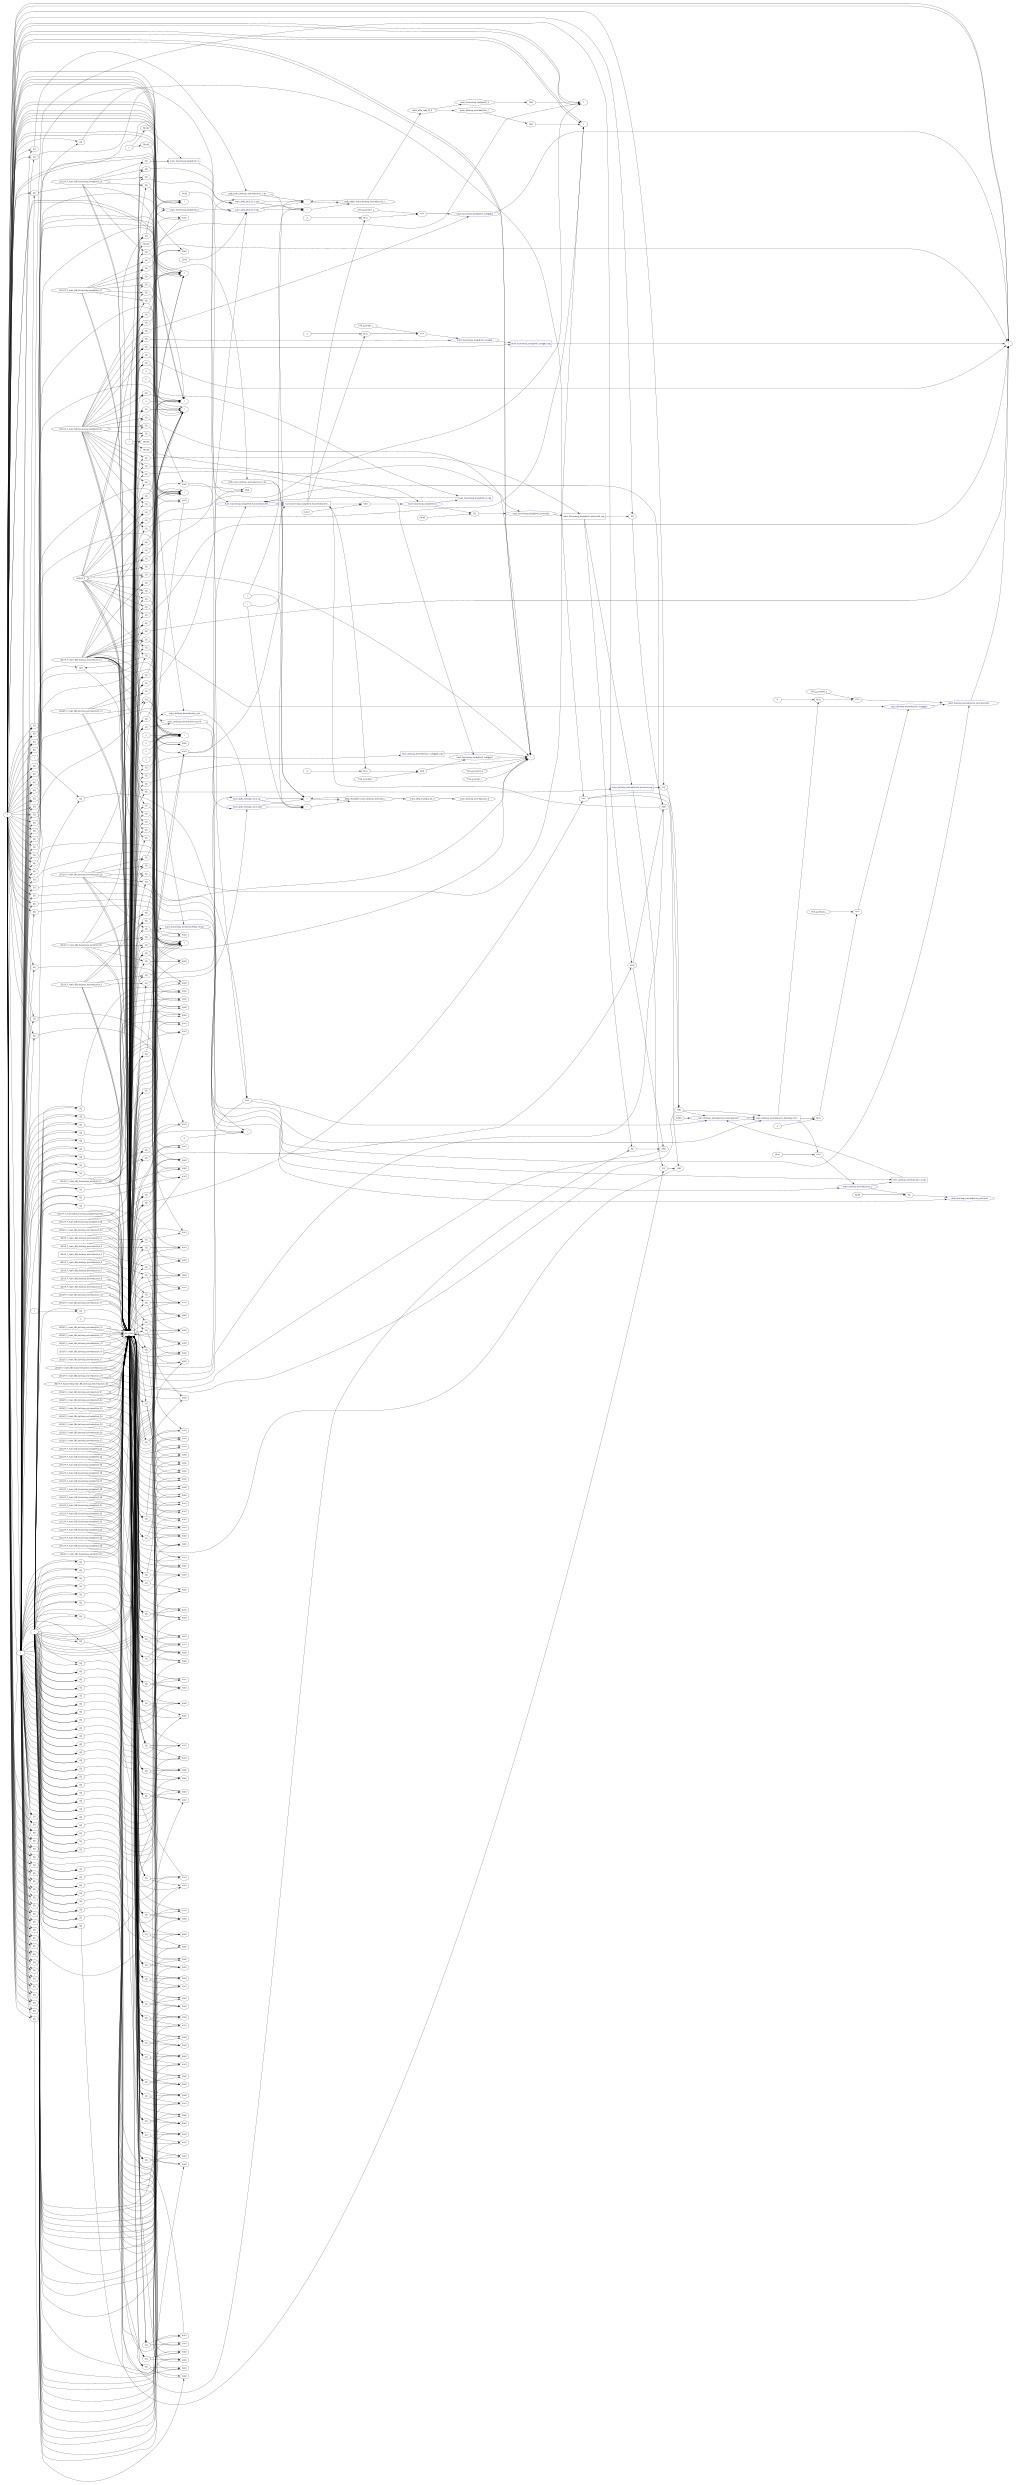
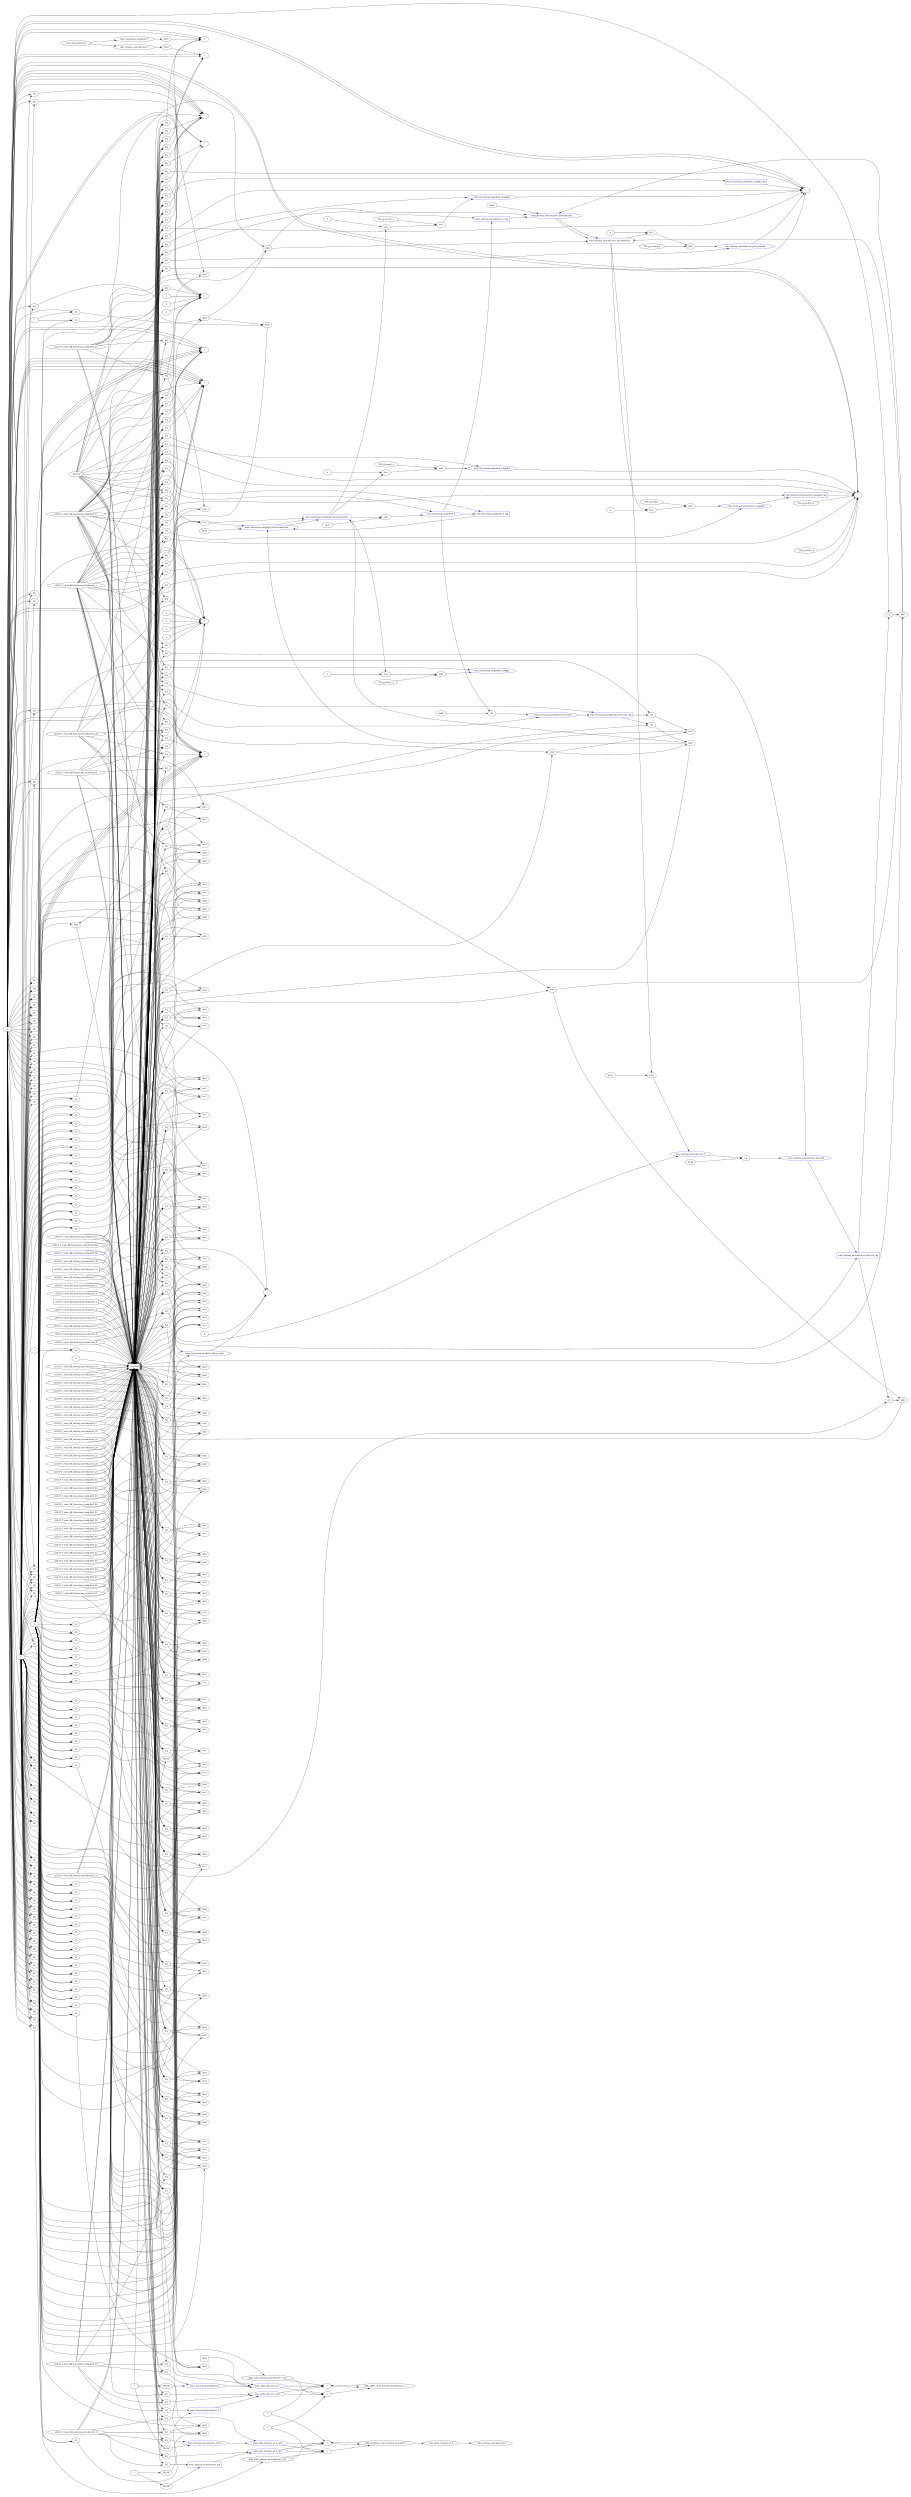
edge "altfp_adder_main_dotloop_exitreduction_1..." -> "main_altfp_add_32_0": removed
node "32'h0": shape ellipse -> box
edge "main_fusionloop_bodydim0_scevgep" -> "main_fusionloop_bodydim0_scevgep_reg": removed
edge "main_fusionloop_bodydim0_exitcond2_reg" -> "main_dotloop_exitreduction_exitcond_reg": now "main_dotloop_exitreduction_exitcond" -> "main_dotloop_exitreduction_exitcond_reg"
edge "main_dotloop_exitreduction_scevgep5" -> "main_dotloop_exitreduction_phitransinser...": now "main_dotloop_exitreduction_scevgep5" -> "main_dotloop_exitreduction_scevgep5_reg"
node "main_dotloop_exitreduction_pre": shape ellipse -> box
edge "main_dotloop_exitreduction_2" -> "main_dotloop_exitreduction_2_reg": now "main_fusionloop_bodydim0_6" -> "main_dotloop_exitreduction_2_reg"
node "LEGUP_F_main_BB_fusionloop_bodydim0_48": color black -> blue
node "LEGUP_F_main_BB_fusionindvardim_exitreduction_18": label "LEGUP_F_main_BB_fusionindvardim_exitreduction_18" -> "LEGUP_F_main_BB_dotloop_exitreduction_18"
node "LEGUP_F_fusionindvardim_BB_dotloop_exitreduction_20": label "LEGUP_F_fusionindvardim_BB_dotloop_exitreduction_20" -> "LEGUP_F_main_BB_dotloop_exitreduction_20"
node "LEGUP_F_main_BB_fusionloop_bodydim0_39": added
